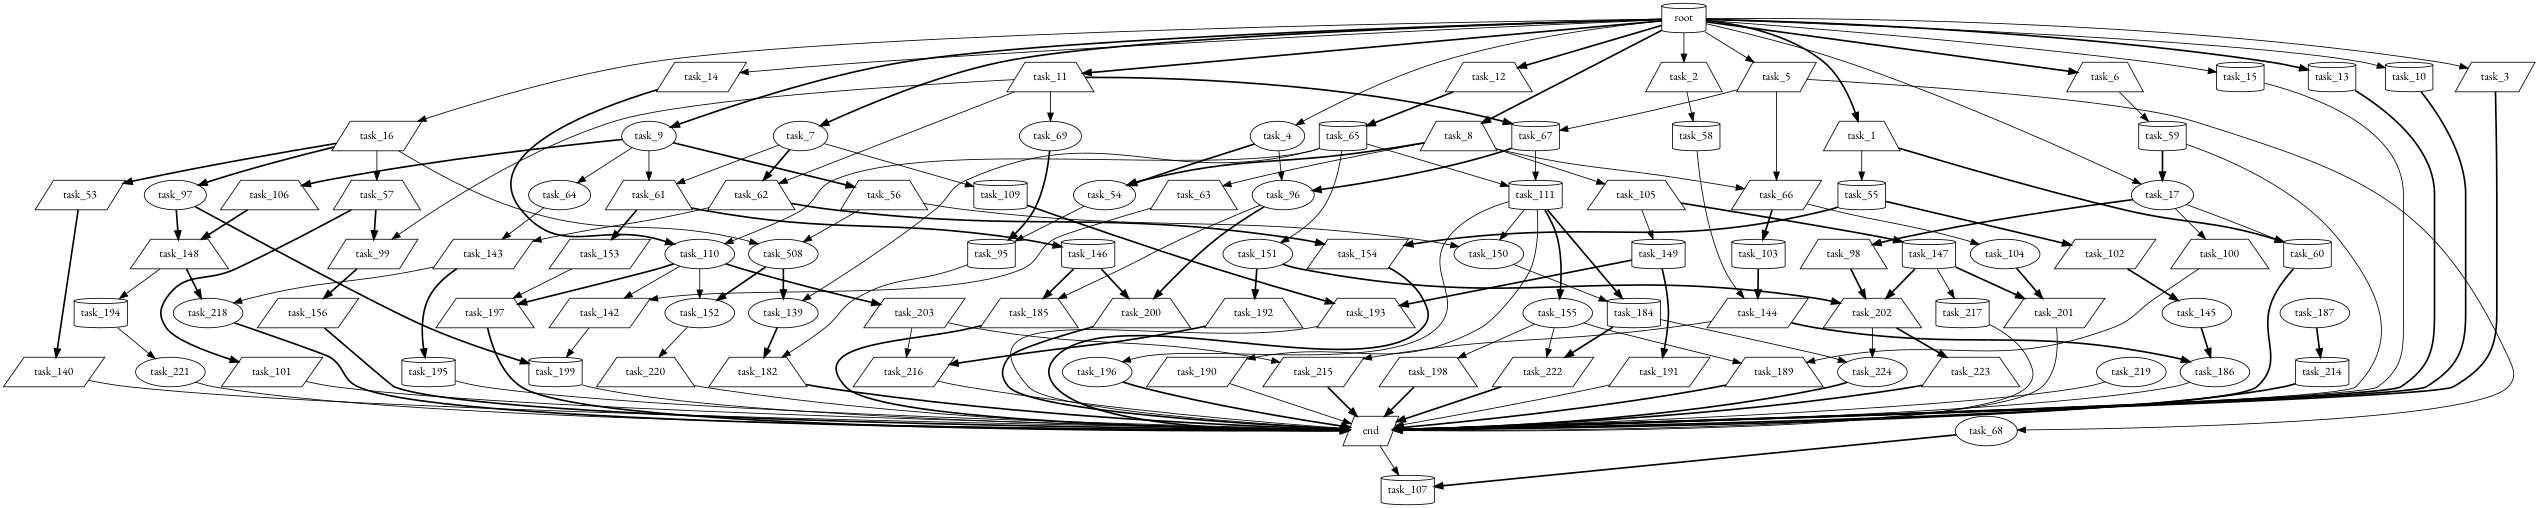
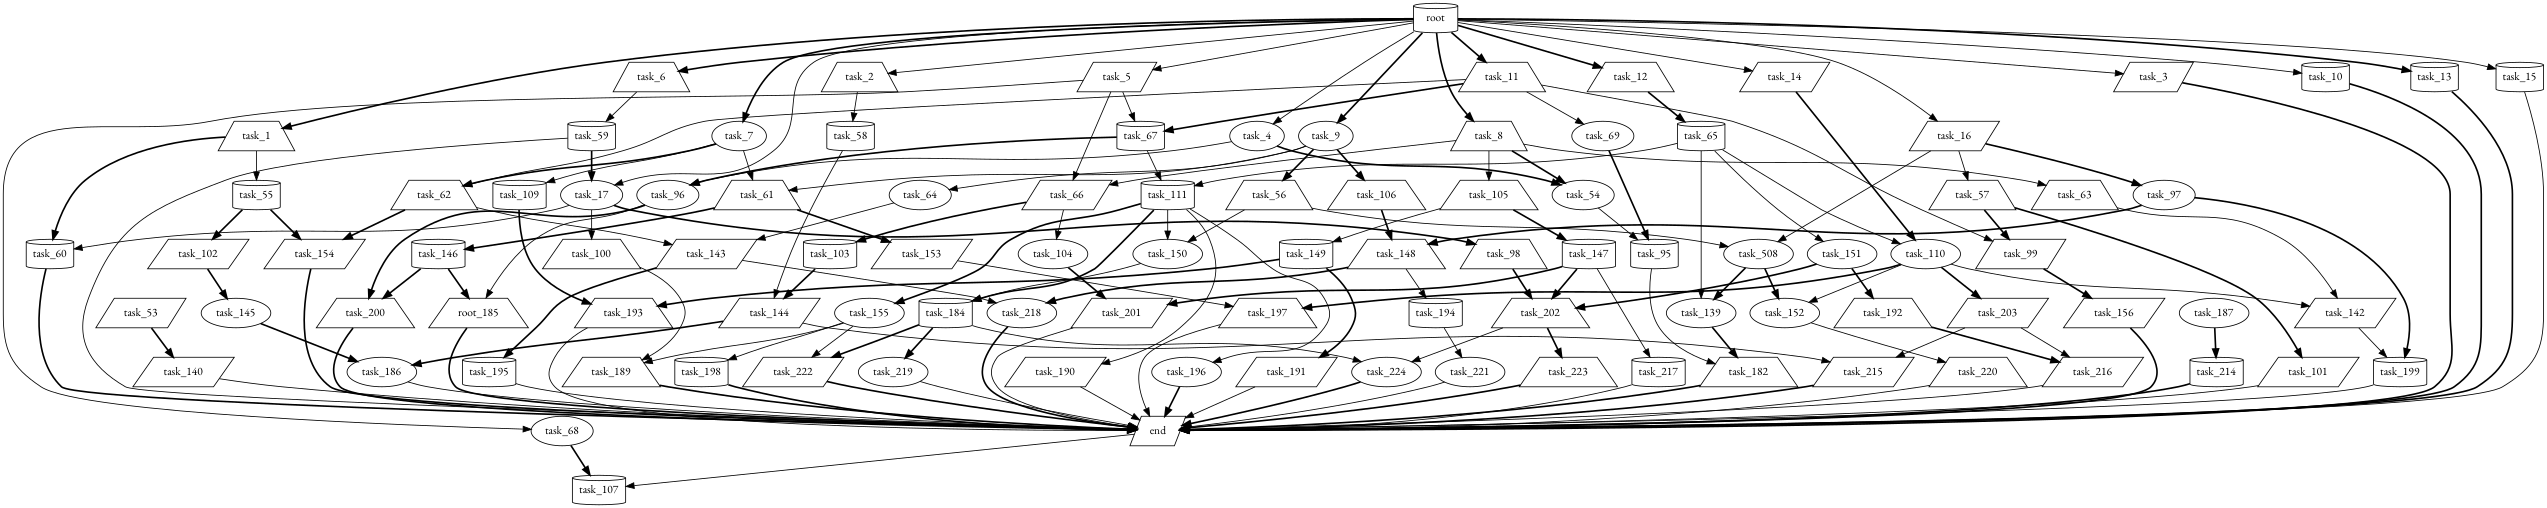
edge "task_16" -> "task_53": removed
node "task_185": label "task_185" -> "root_185"
edge "task_184" -> "task_219": added
node "task_198": shape trapezium -> cylinder
edge "task_197" -> "end": style bold -> solid
